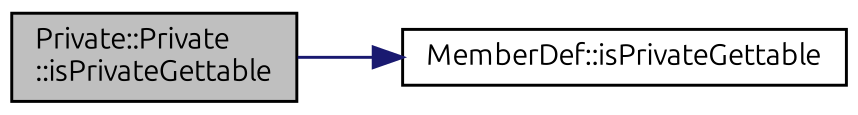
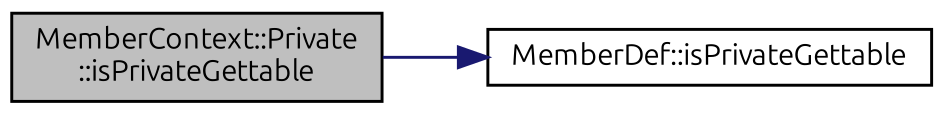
node "Private::Private ::isPrivateGettable": label "Private::Private ::isPrivateGettable" -> "MemberContext::Private ::isPrivateGettable"
